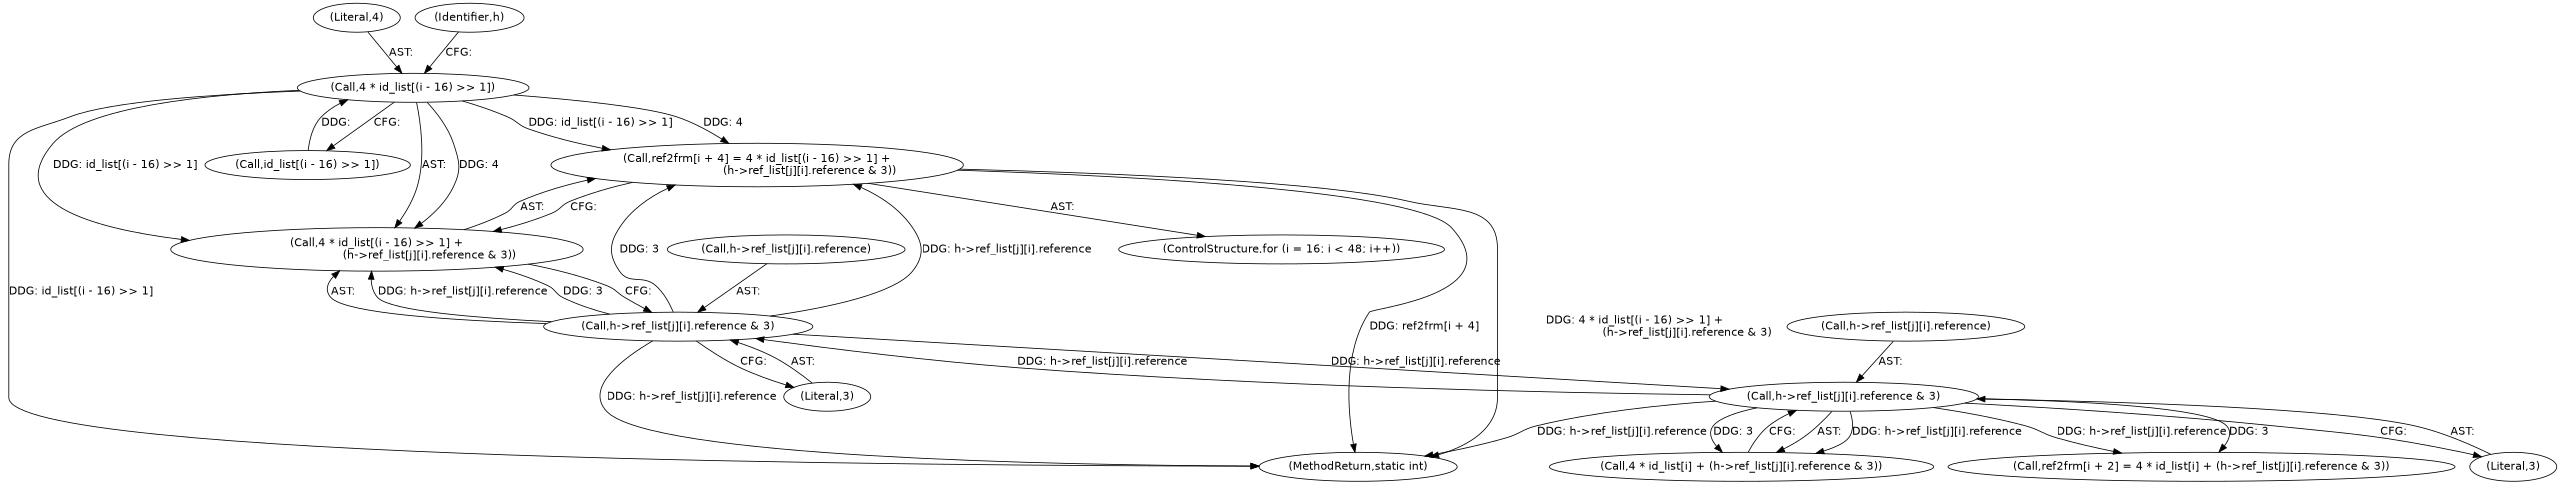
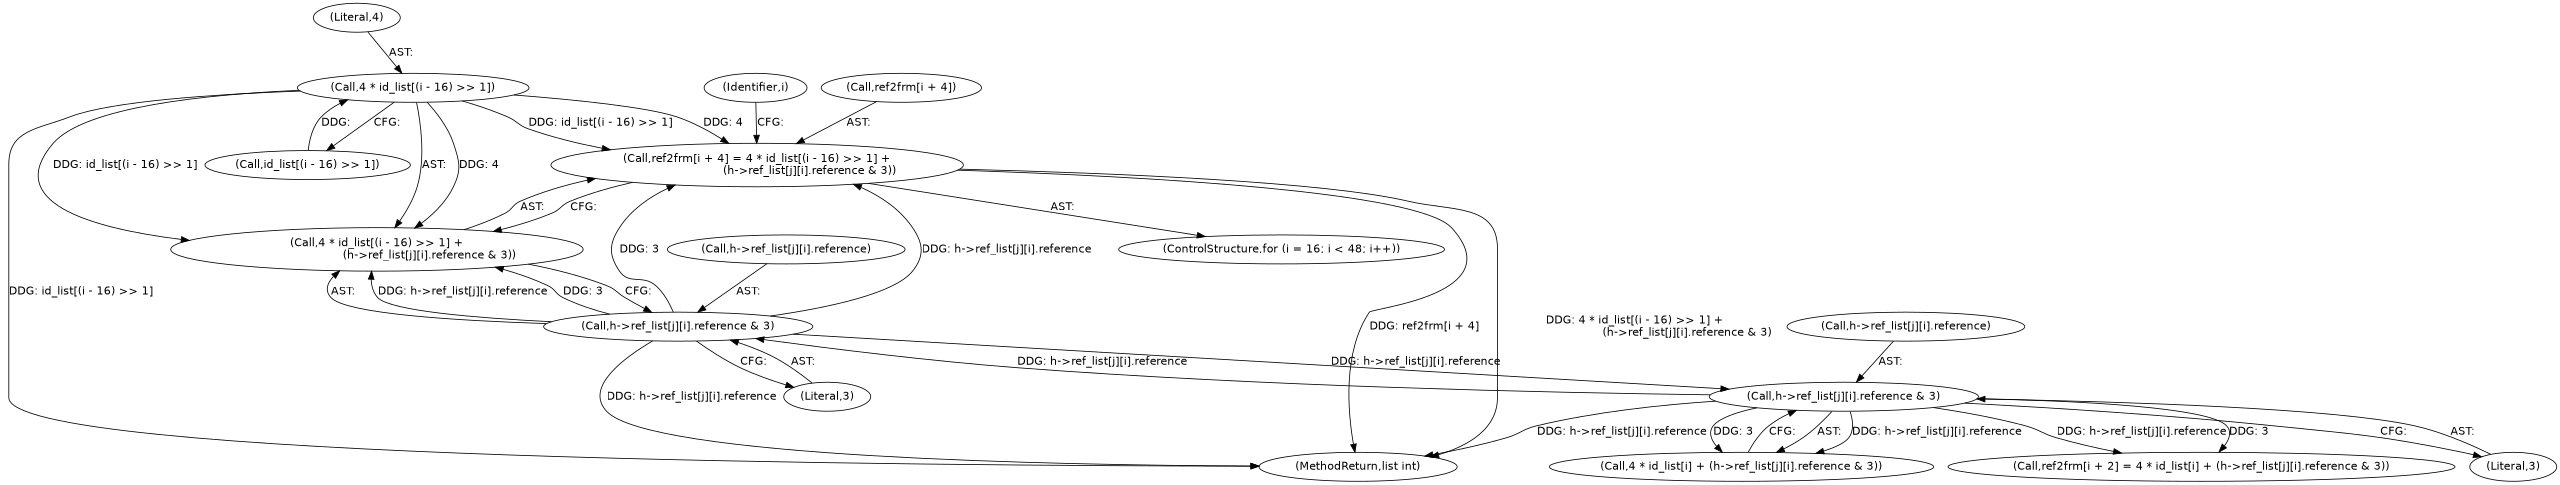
node "(Identifier,h)": removed
node "(Identifier,i)": added
node "(Call,ref2frm[i + 4])": added
node "(MethodReturn,static int)": label "(MethodReturn,static int)" -> "(MethodReturn,list int)"
